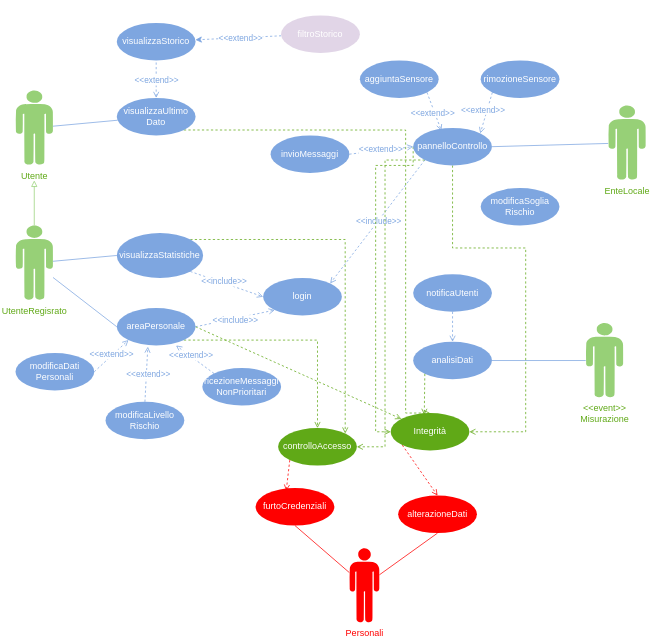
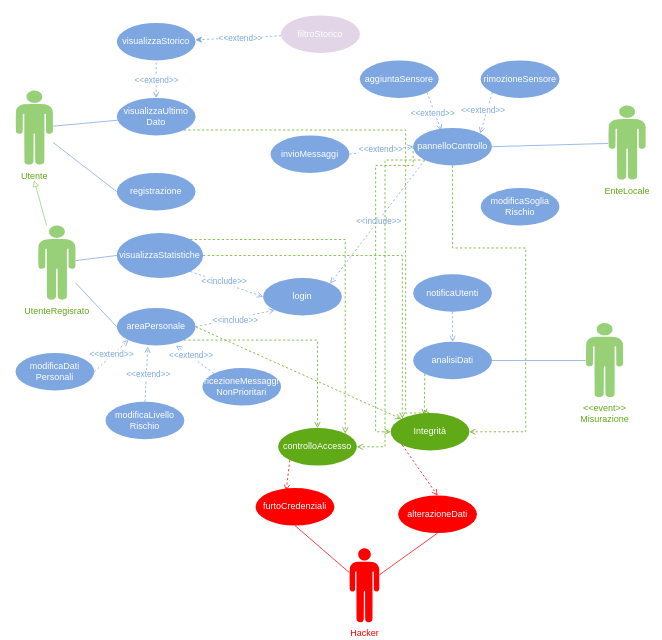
edge "Utente" -- "registrazione": added
node "registrazione": added
edge "visualizzaStatistiche" -> "Integrità": added
node "UtenteRegisrato": moved (34, 263) -> (57, 263)
node "Personali": label "Personali" -> "Hacker"
